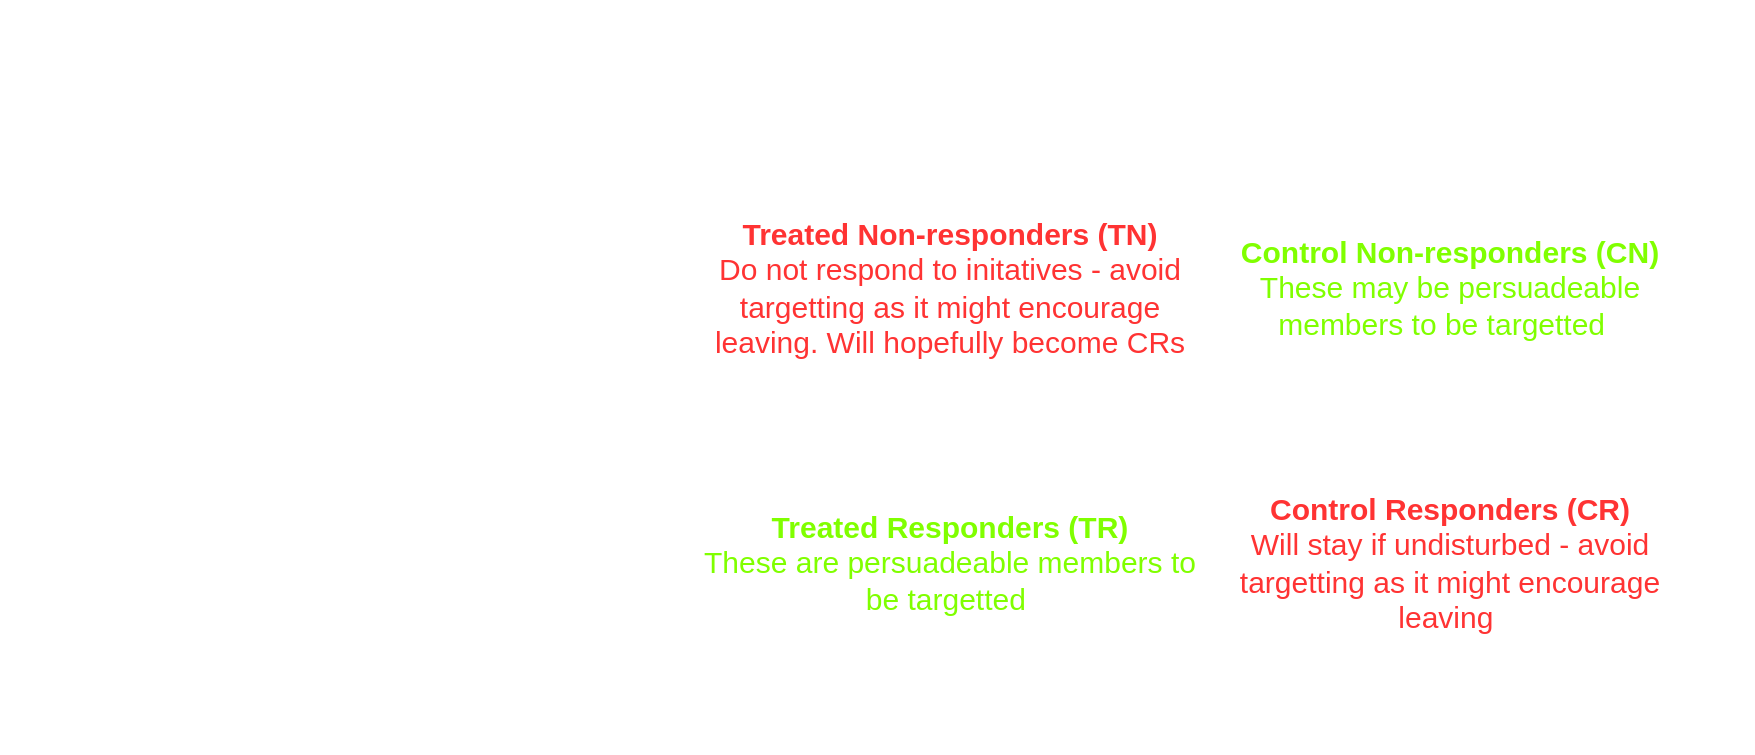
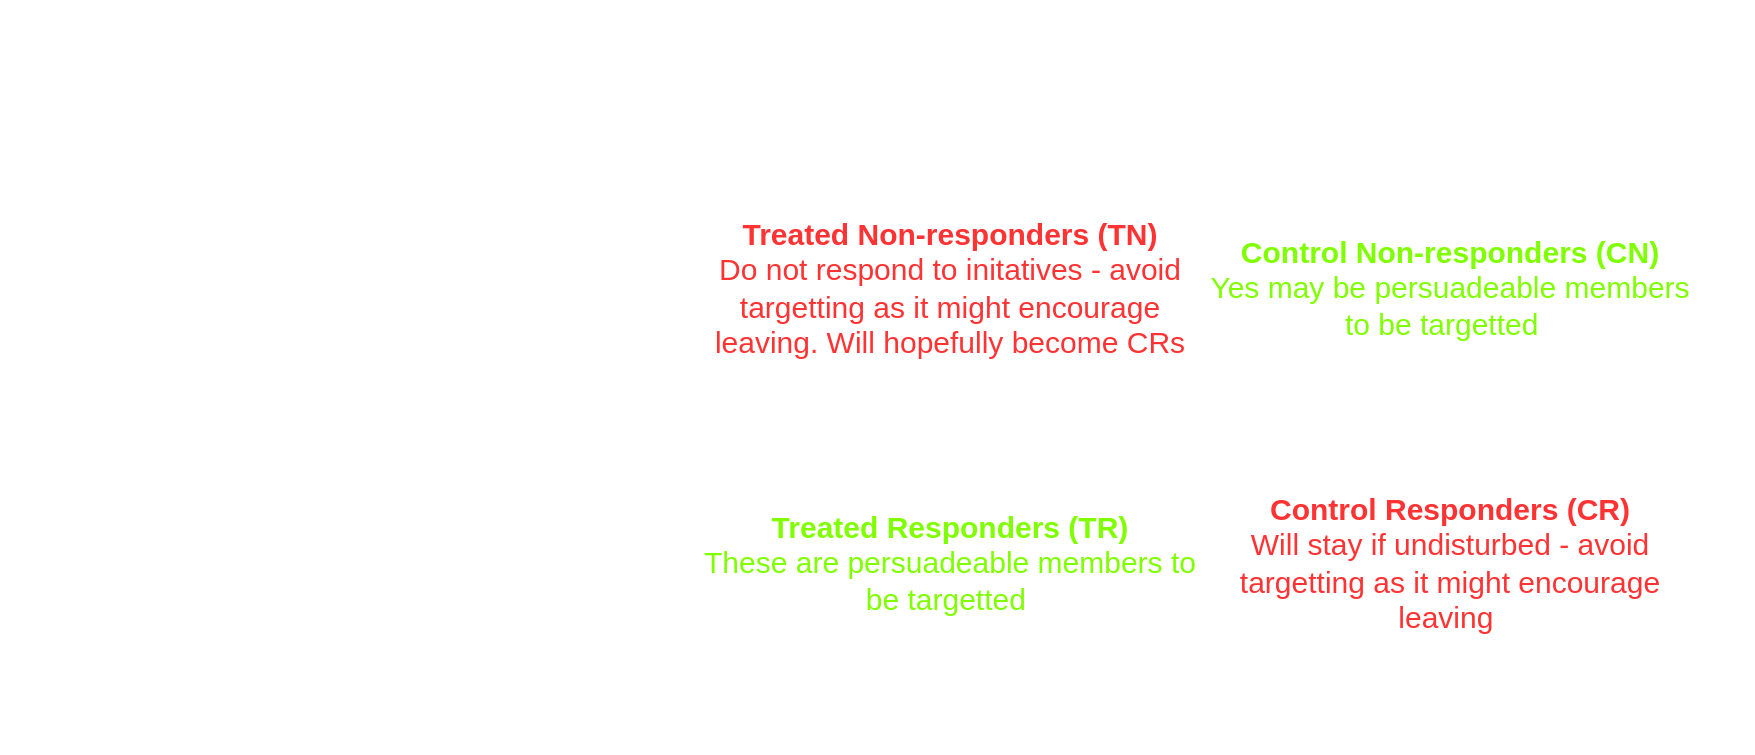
node "Control Non-responders (CN) These may be persuadeable members to be targetted": label "Control Non-responders (CN) These may be persuadeable members to be targetted" -> "Control Non-responders (CN) Yes may be persuadeable members to be targetted"
